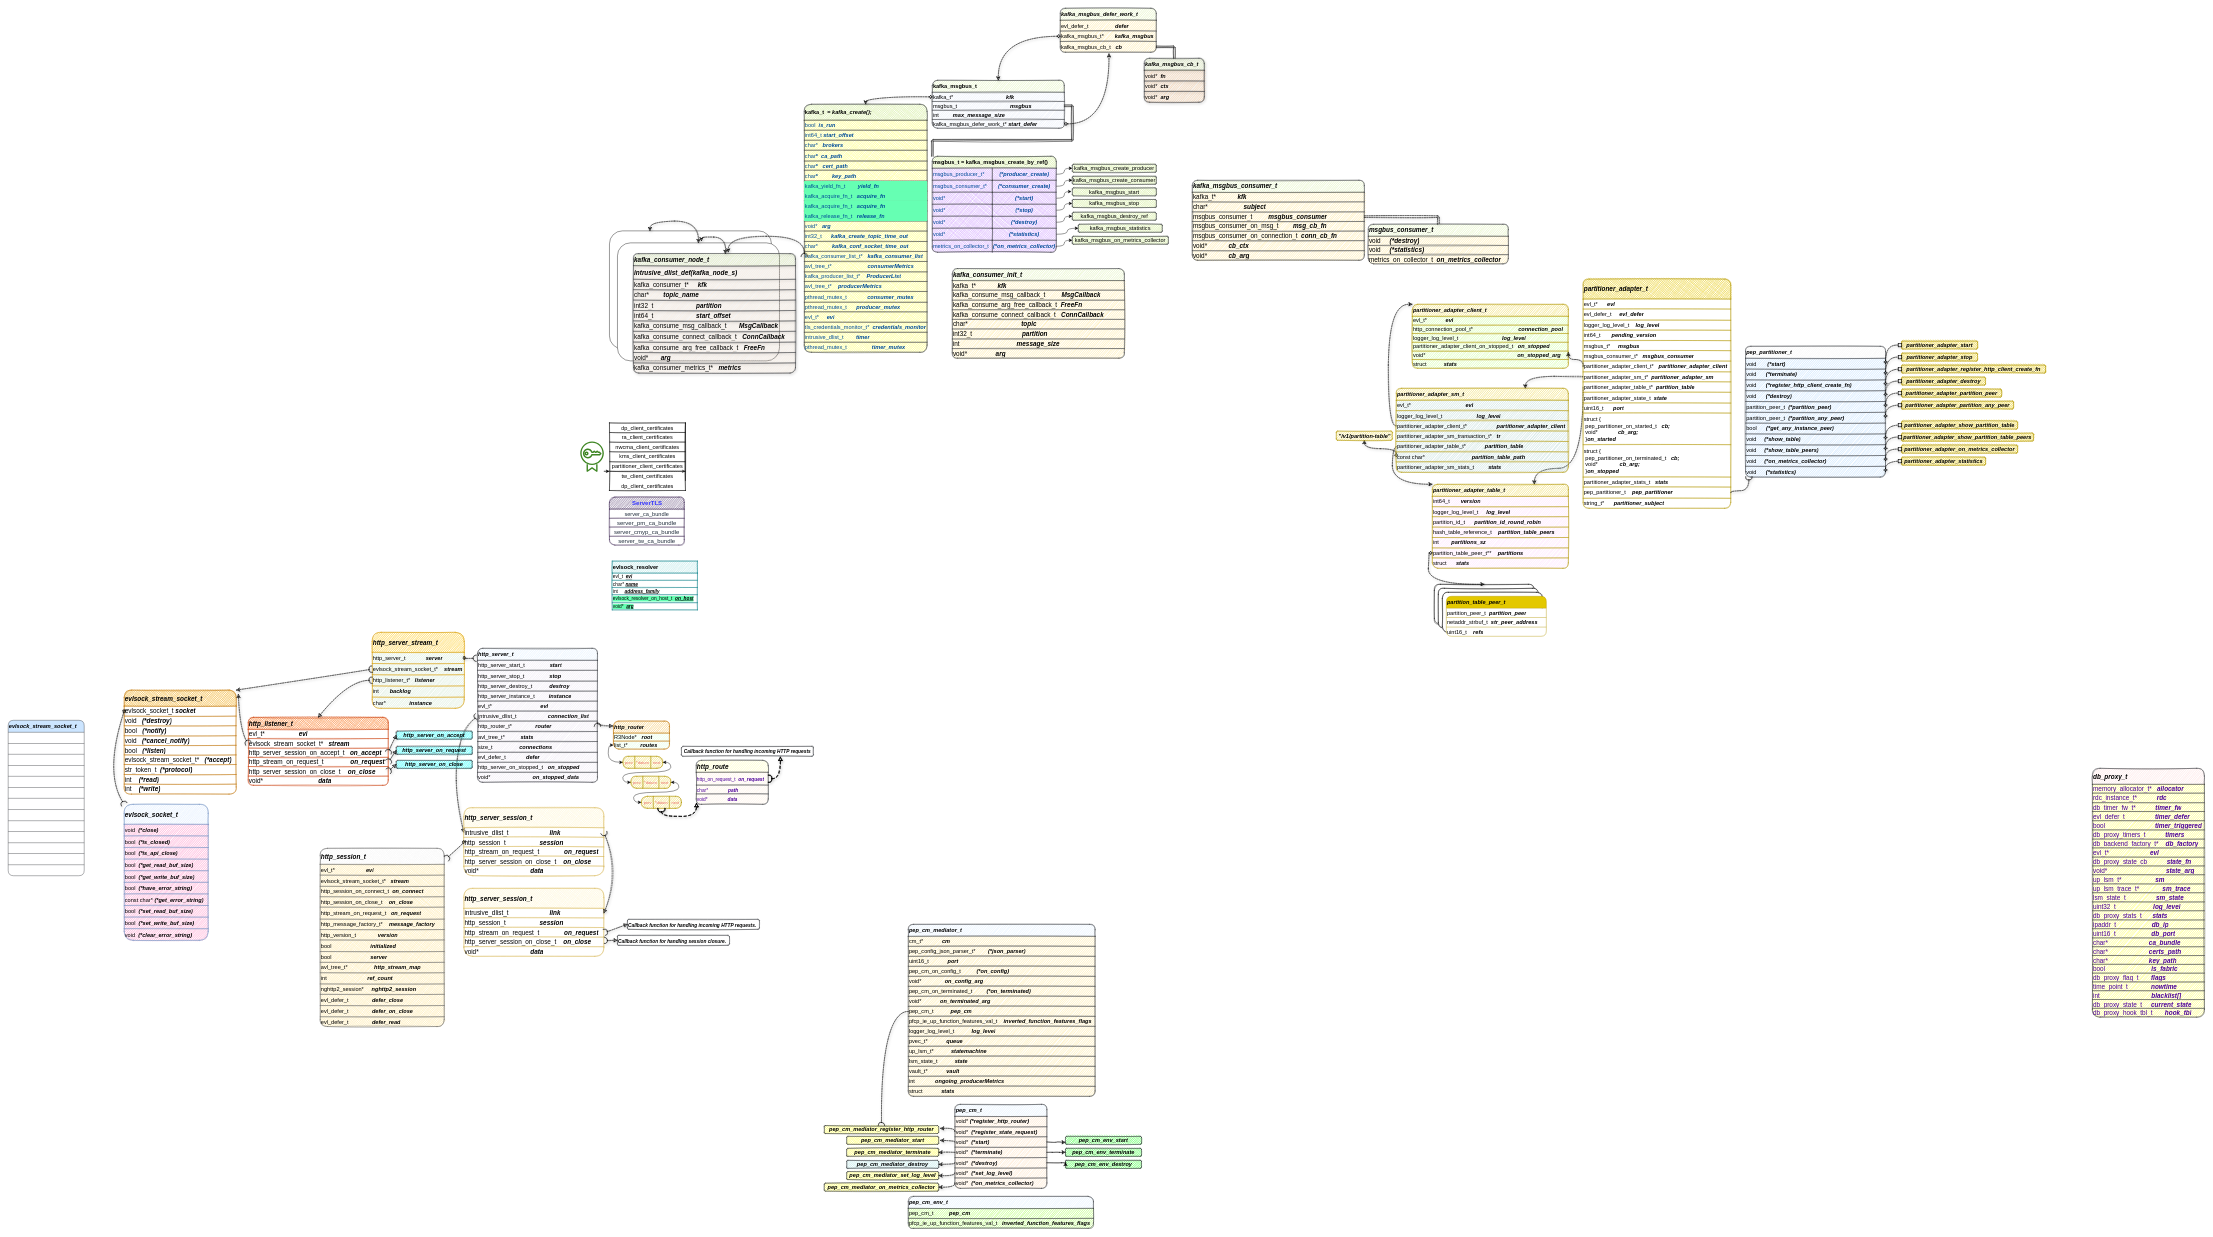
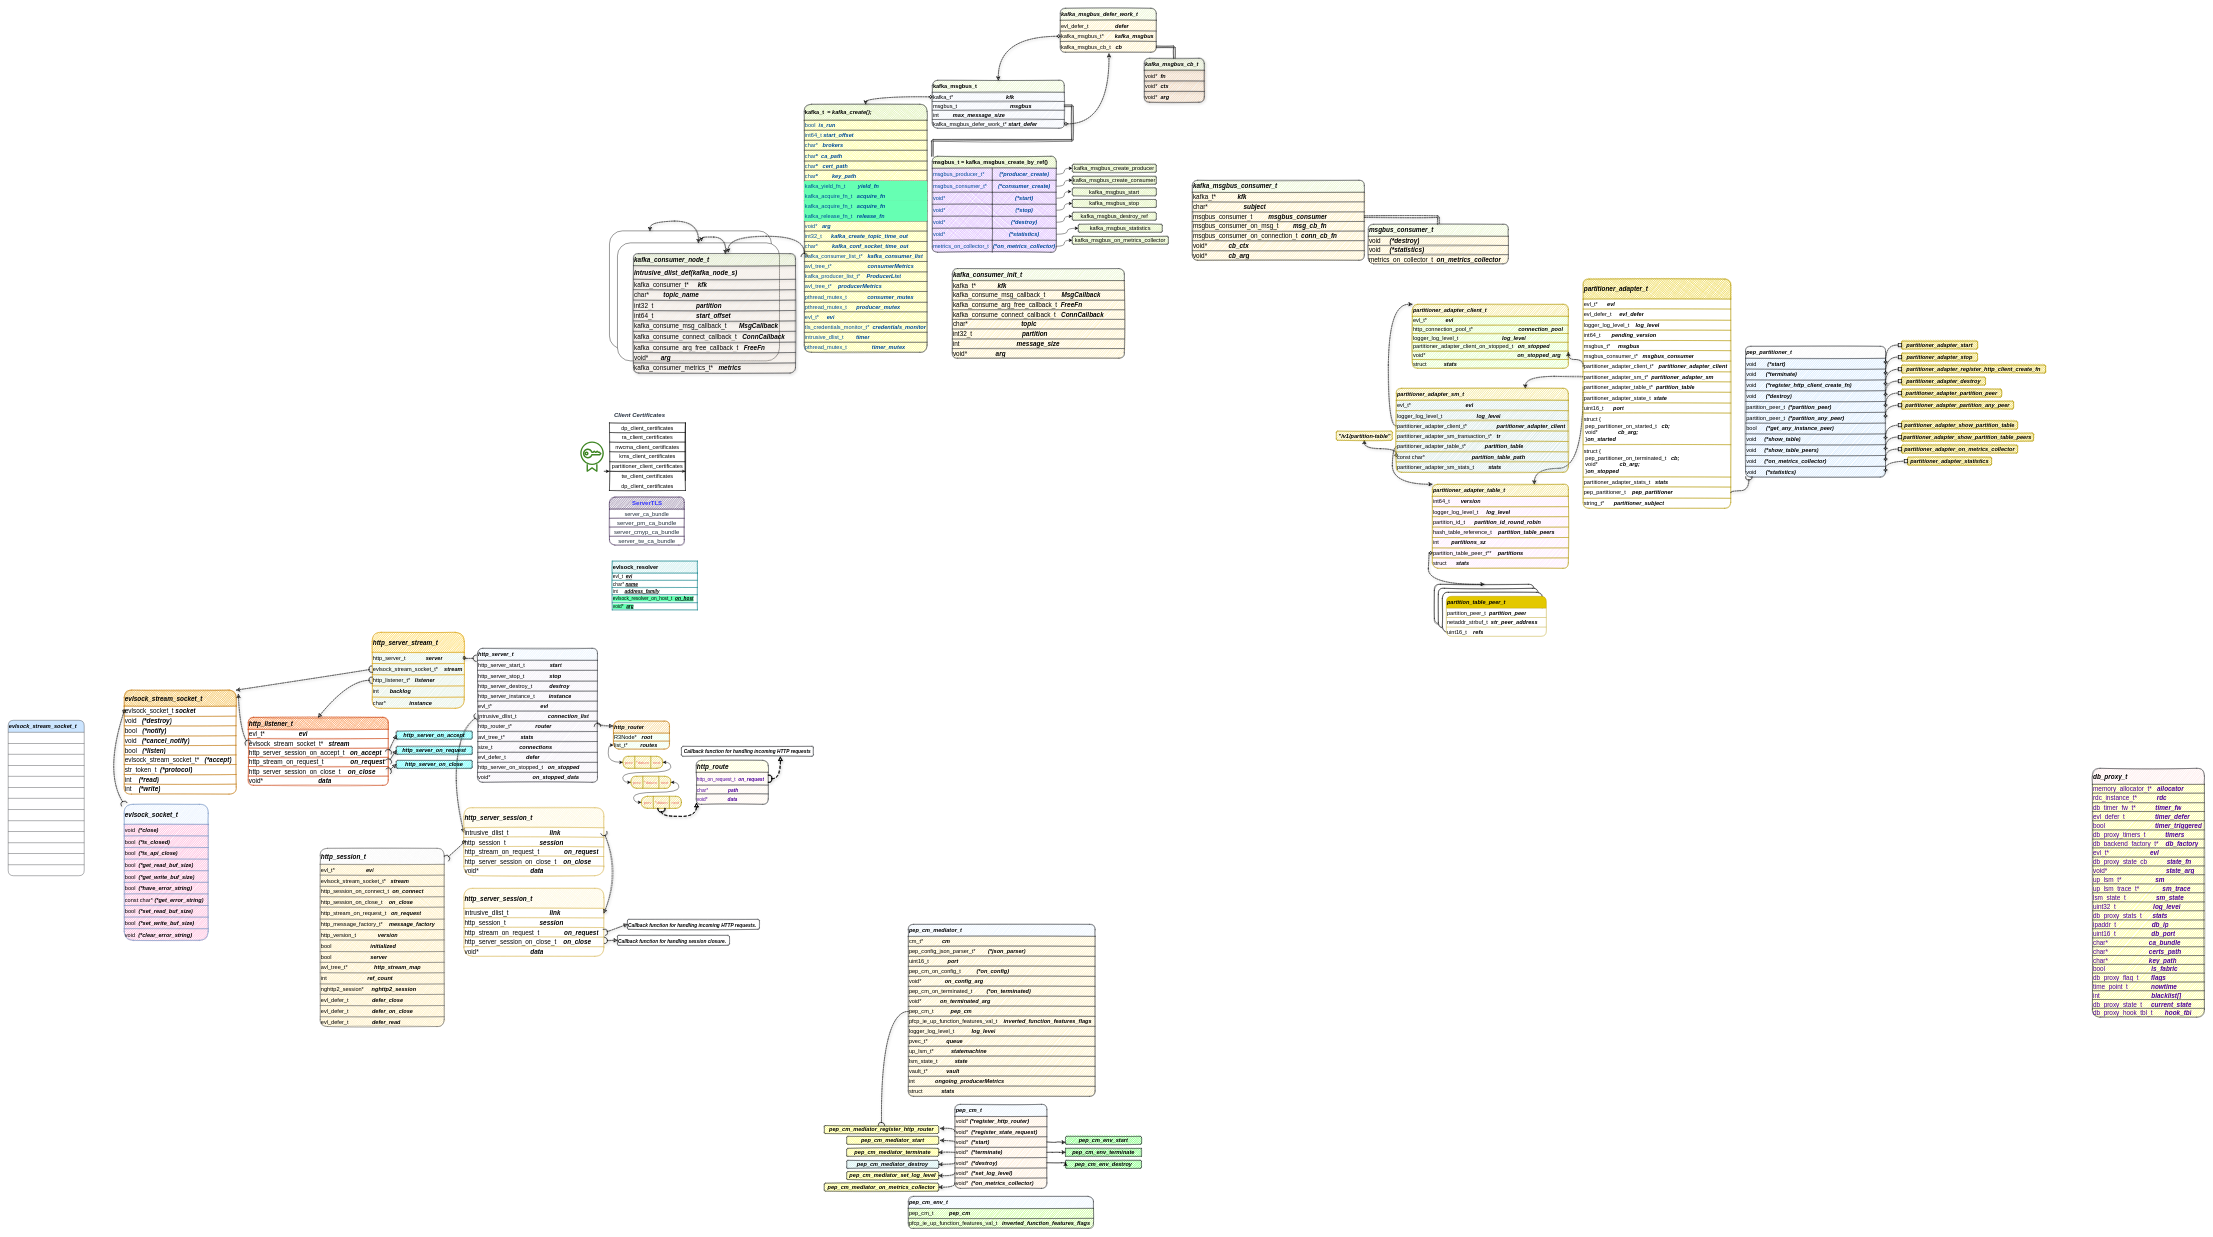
node "Client Certificates": added
node "partitioner_adapter_statistics": moved (1943, 461) -> (1949, 461)
node "pep_cm_env_terminate": shape rounded rectangle -> rectangle
